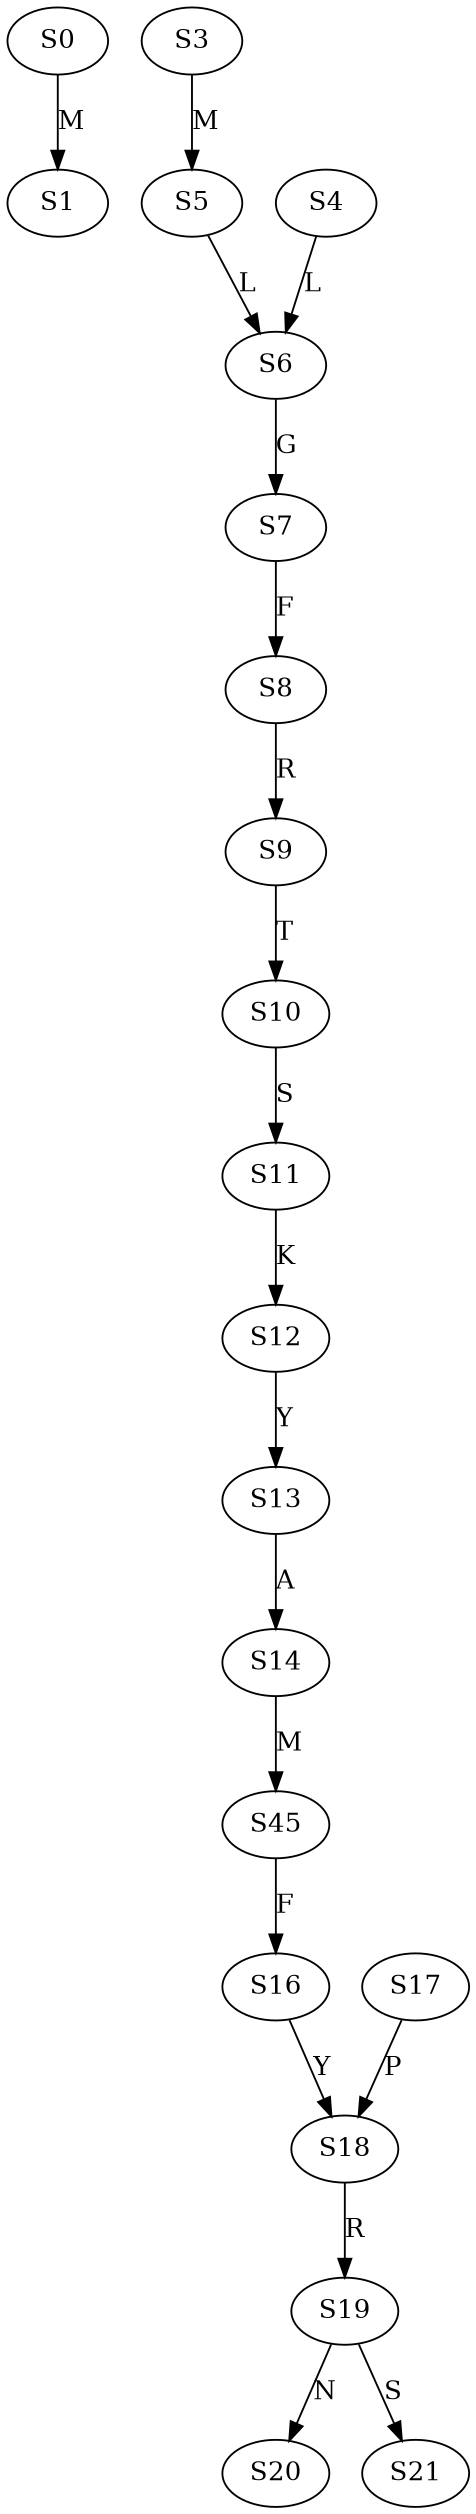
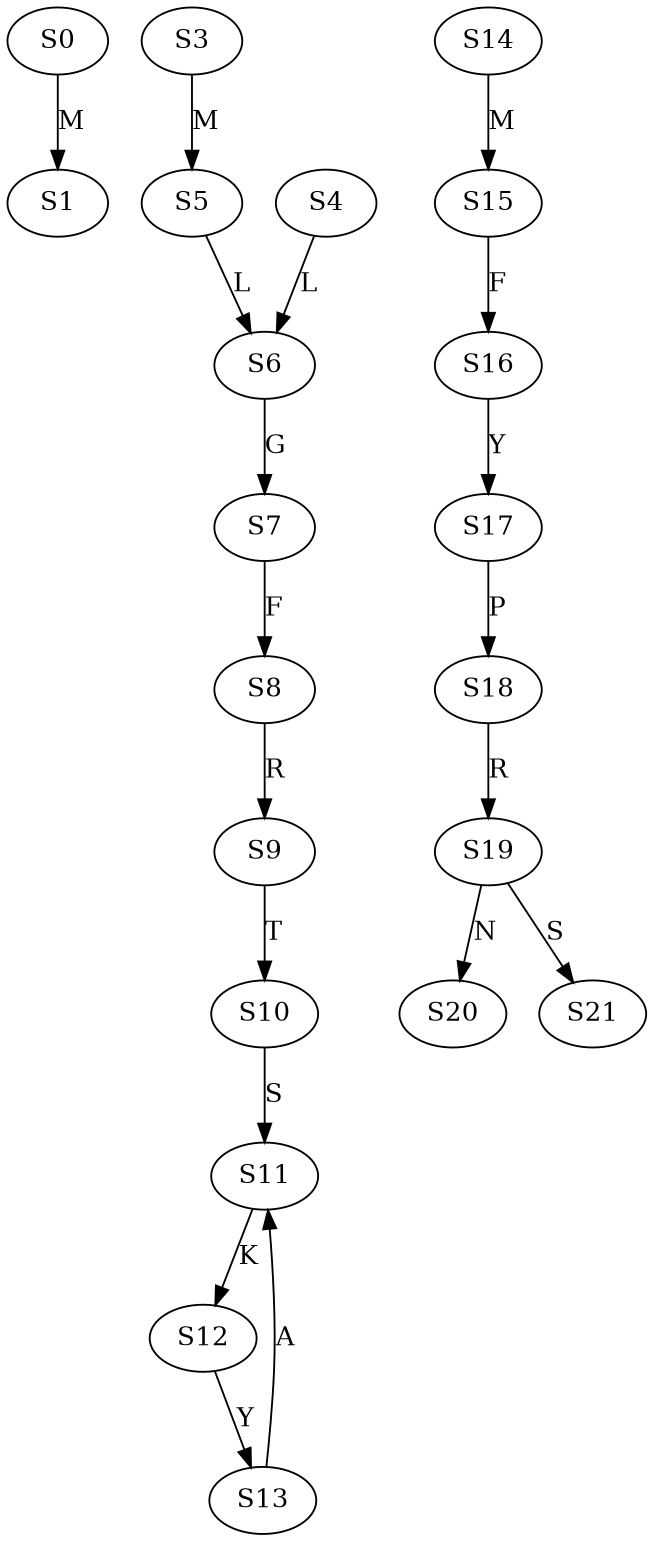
edge "S13" -> "S14": now "S13" -> "S11"
node "S45": label "S45" -> "S15"
edge "S16" -> "S18": now "S16" -> "S17"
